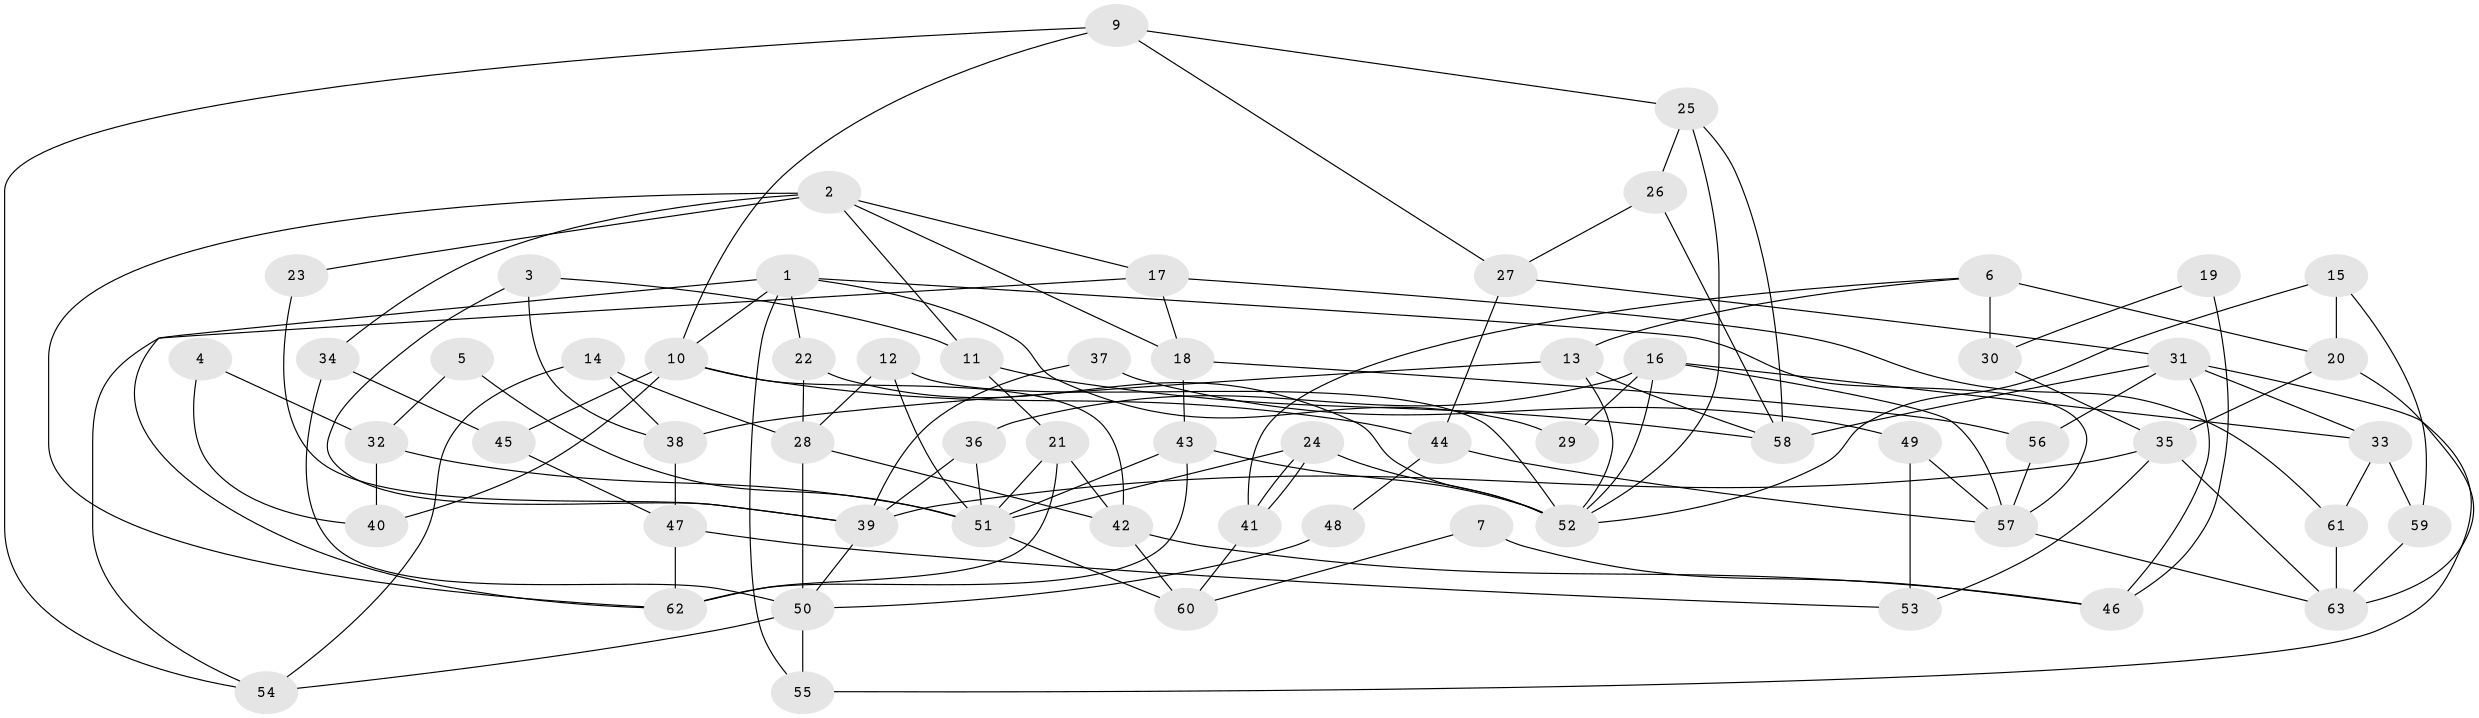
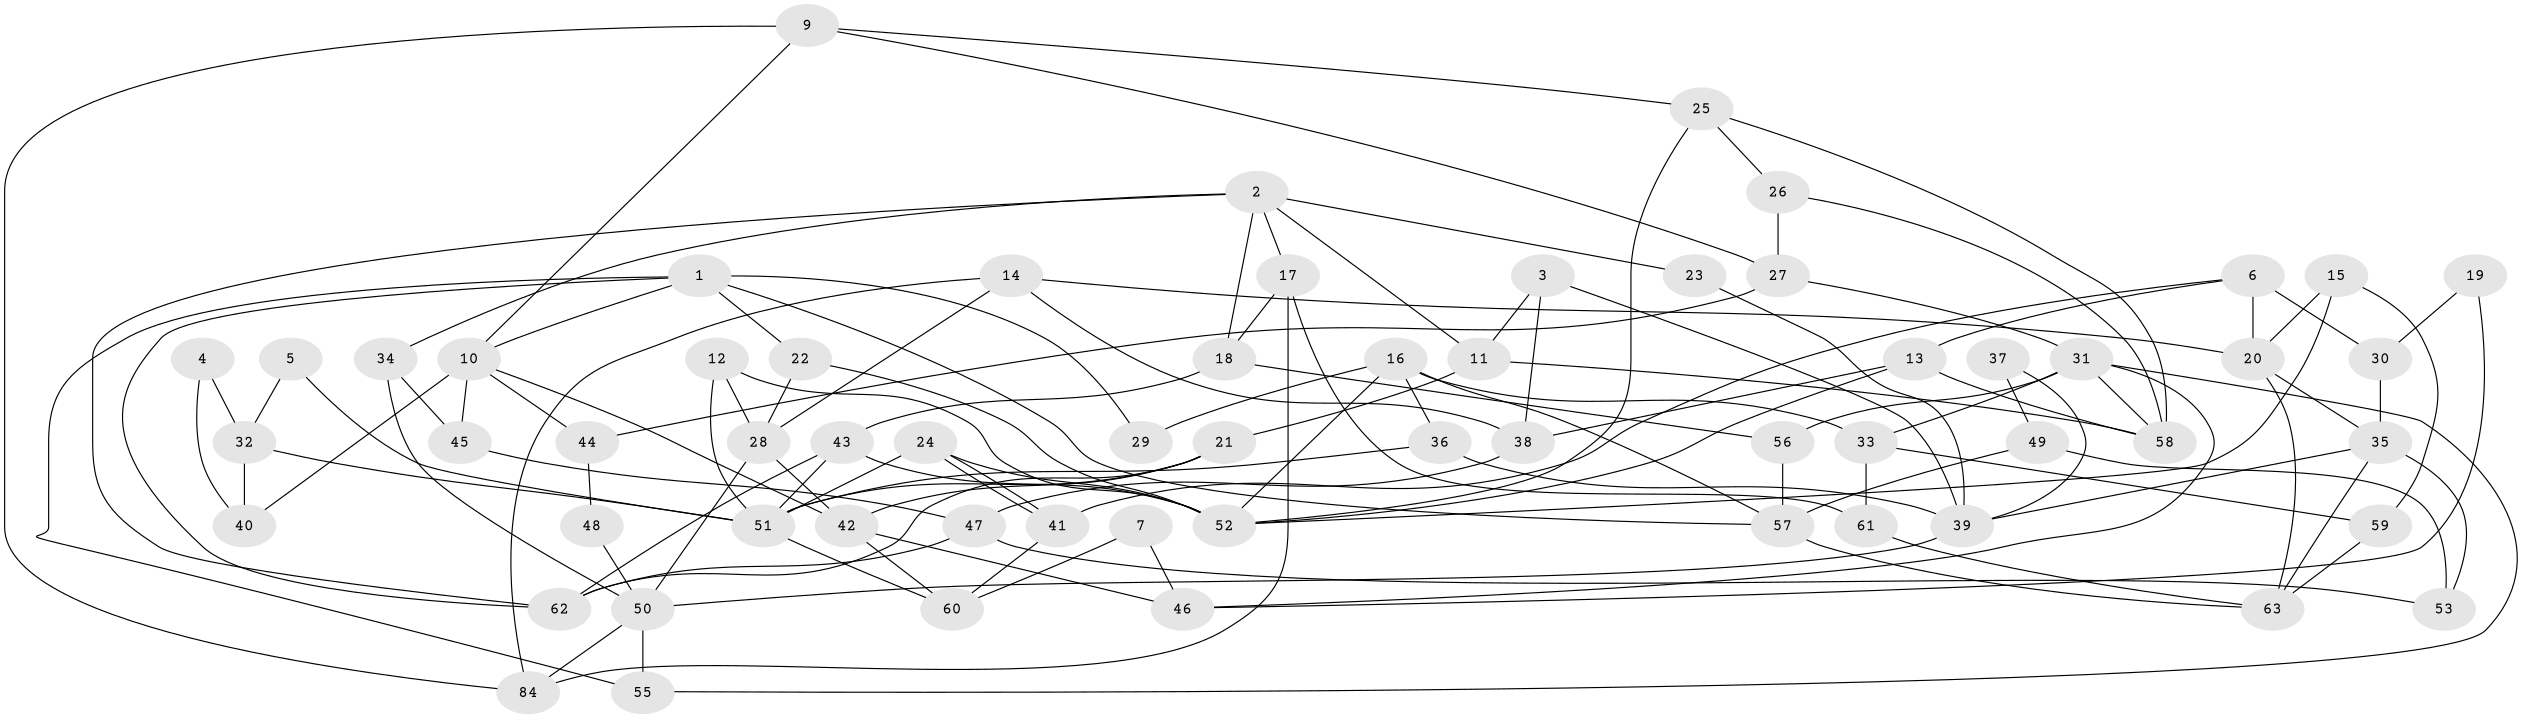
edge "14" -- "20": added
edge "44" -- "57": removed
node "54": label "54" -> "84"
